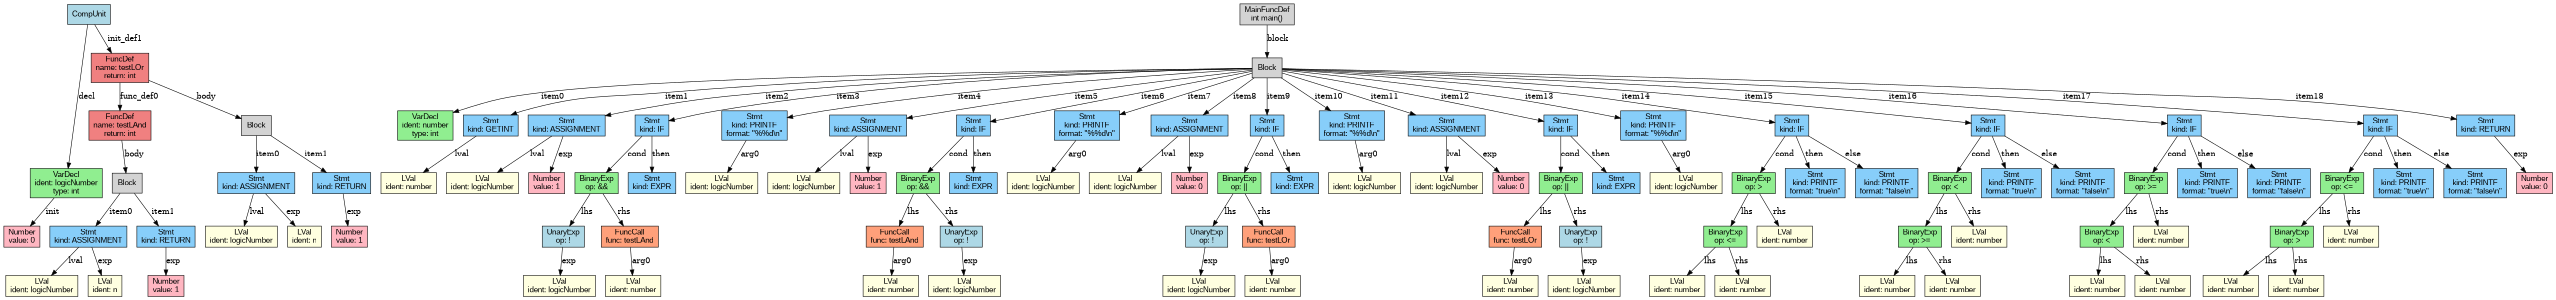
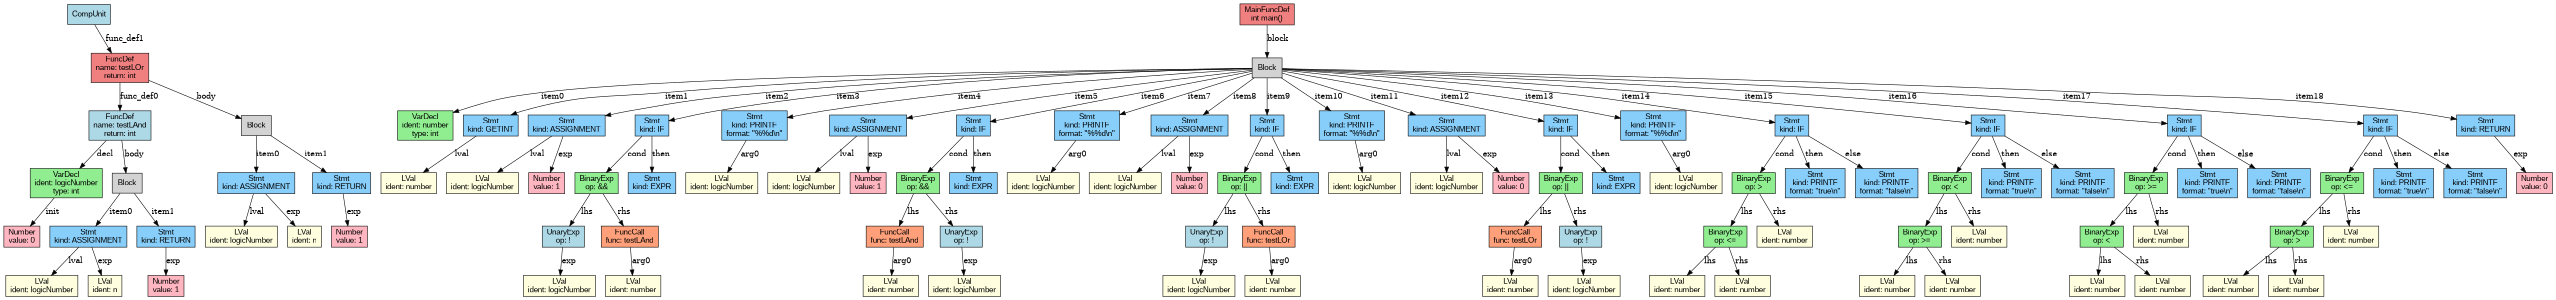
node "MainFuncDef int main()": fillcolor lightgrey -> lightcoral
edge "CompUnit" -> "FuncDef name: testLOr return: int": label "init_def1" -> "func_def1"
edge "CompUnit" -> "VarDecl ident: logicNumber type: int": now "FuncDef name: testLAnd return: int" -> "VarDecl ident: logicNumber type: int"
node "FuncDef name: testLAnd return: int": fillcolor lightcoral -> lightblue
